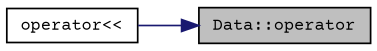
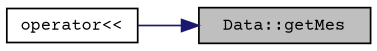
node "Data::operator": label "Data::operator" -> "Data::getMes"
